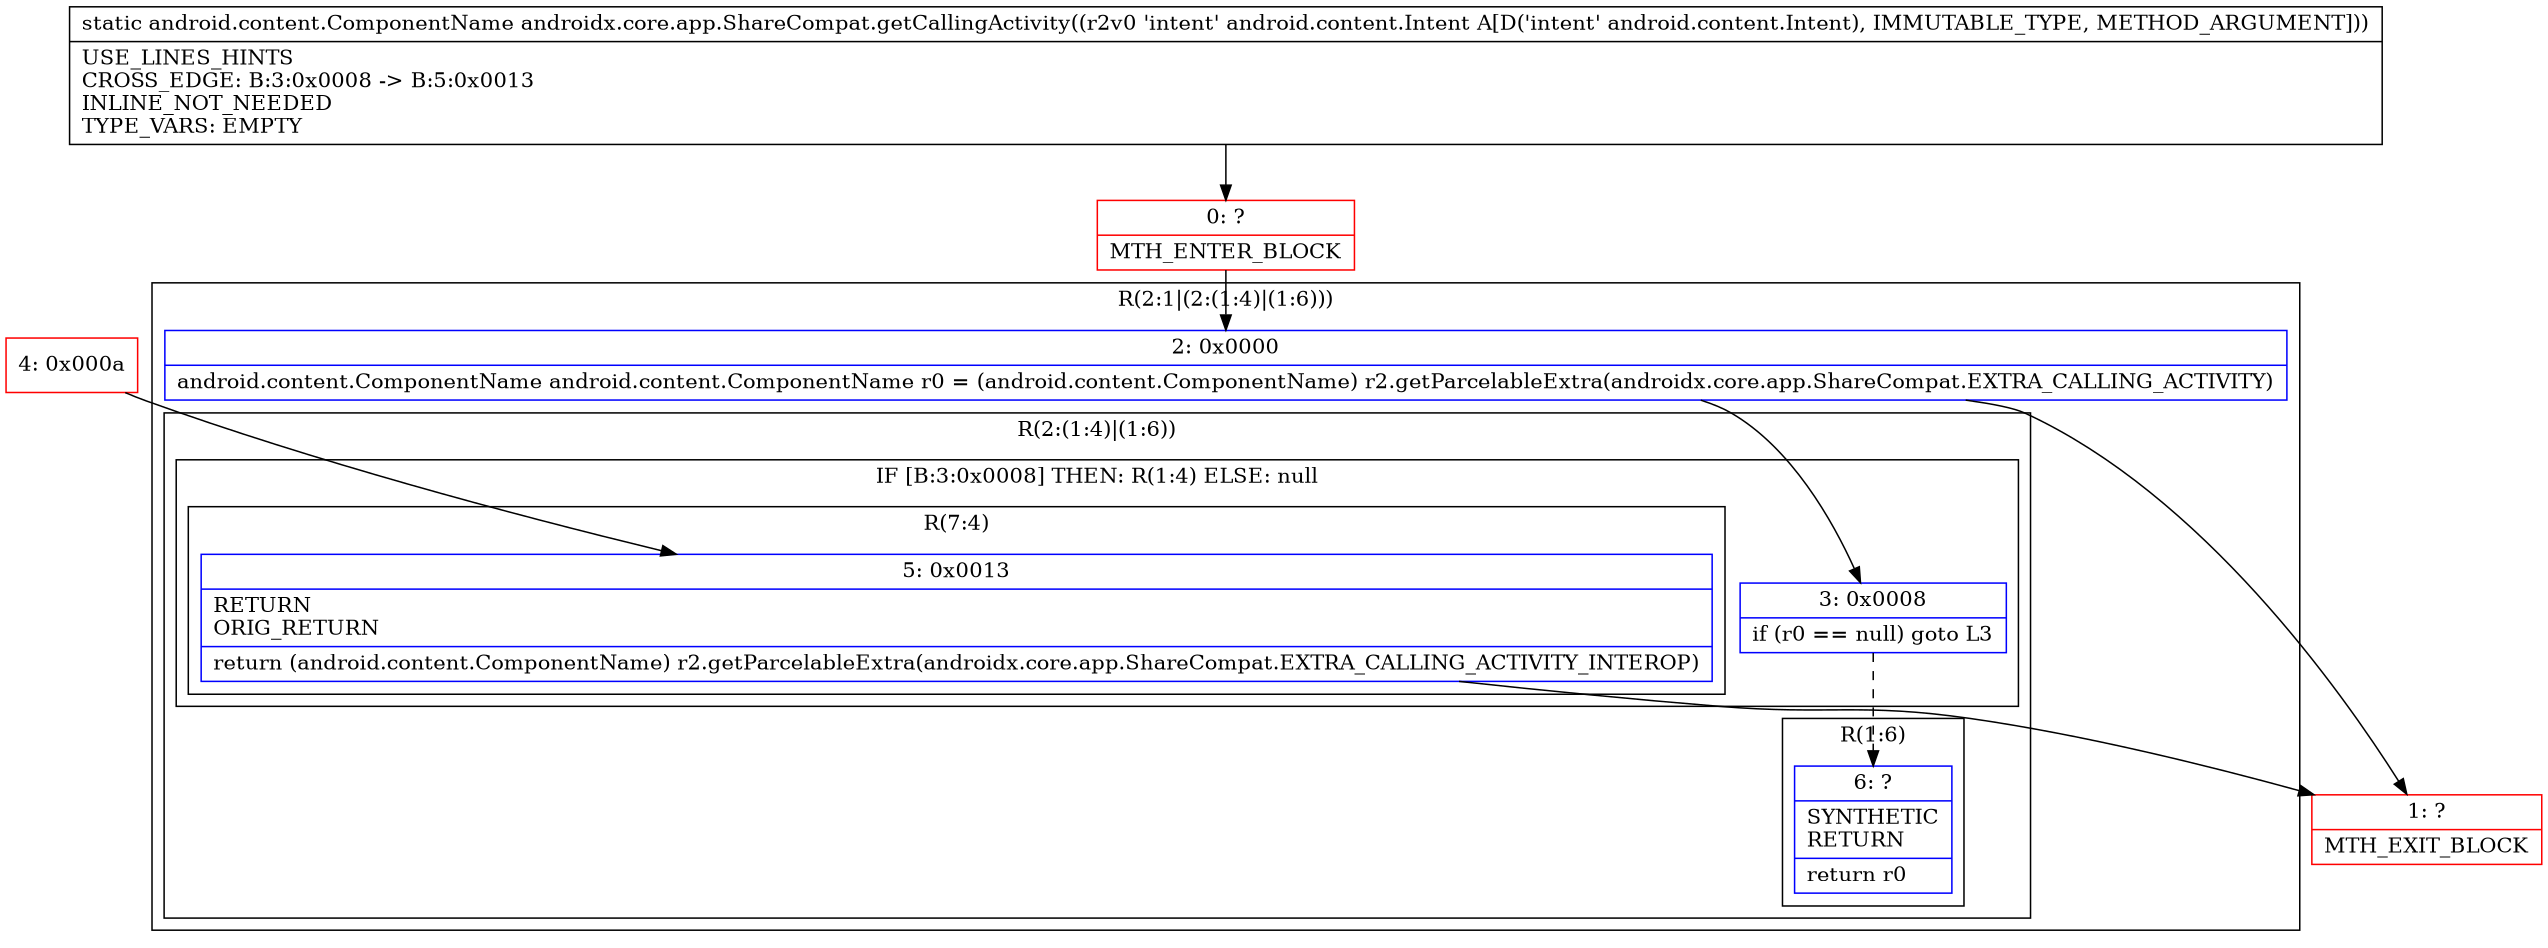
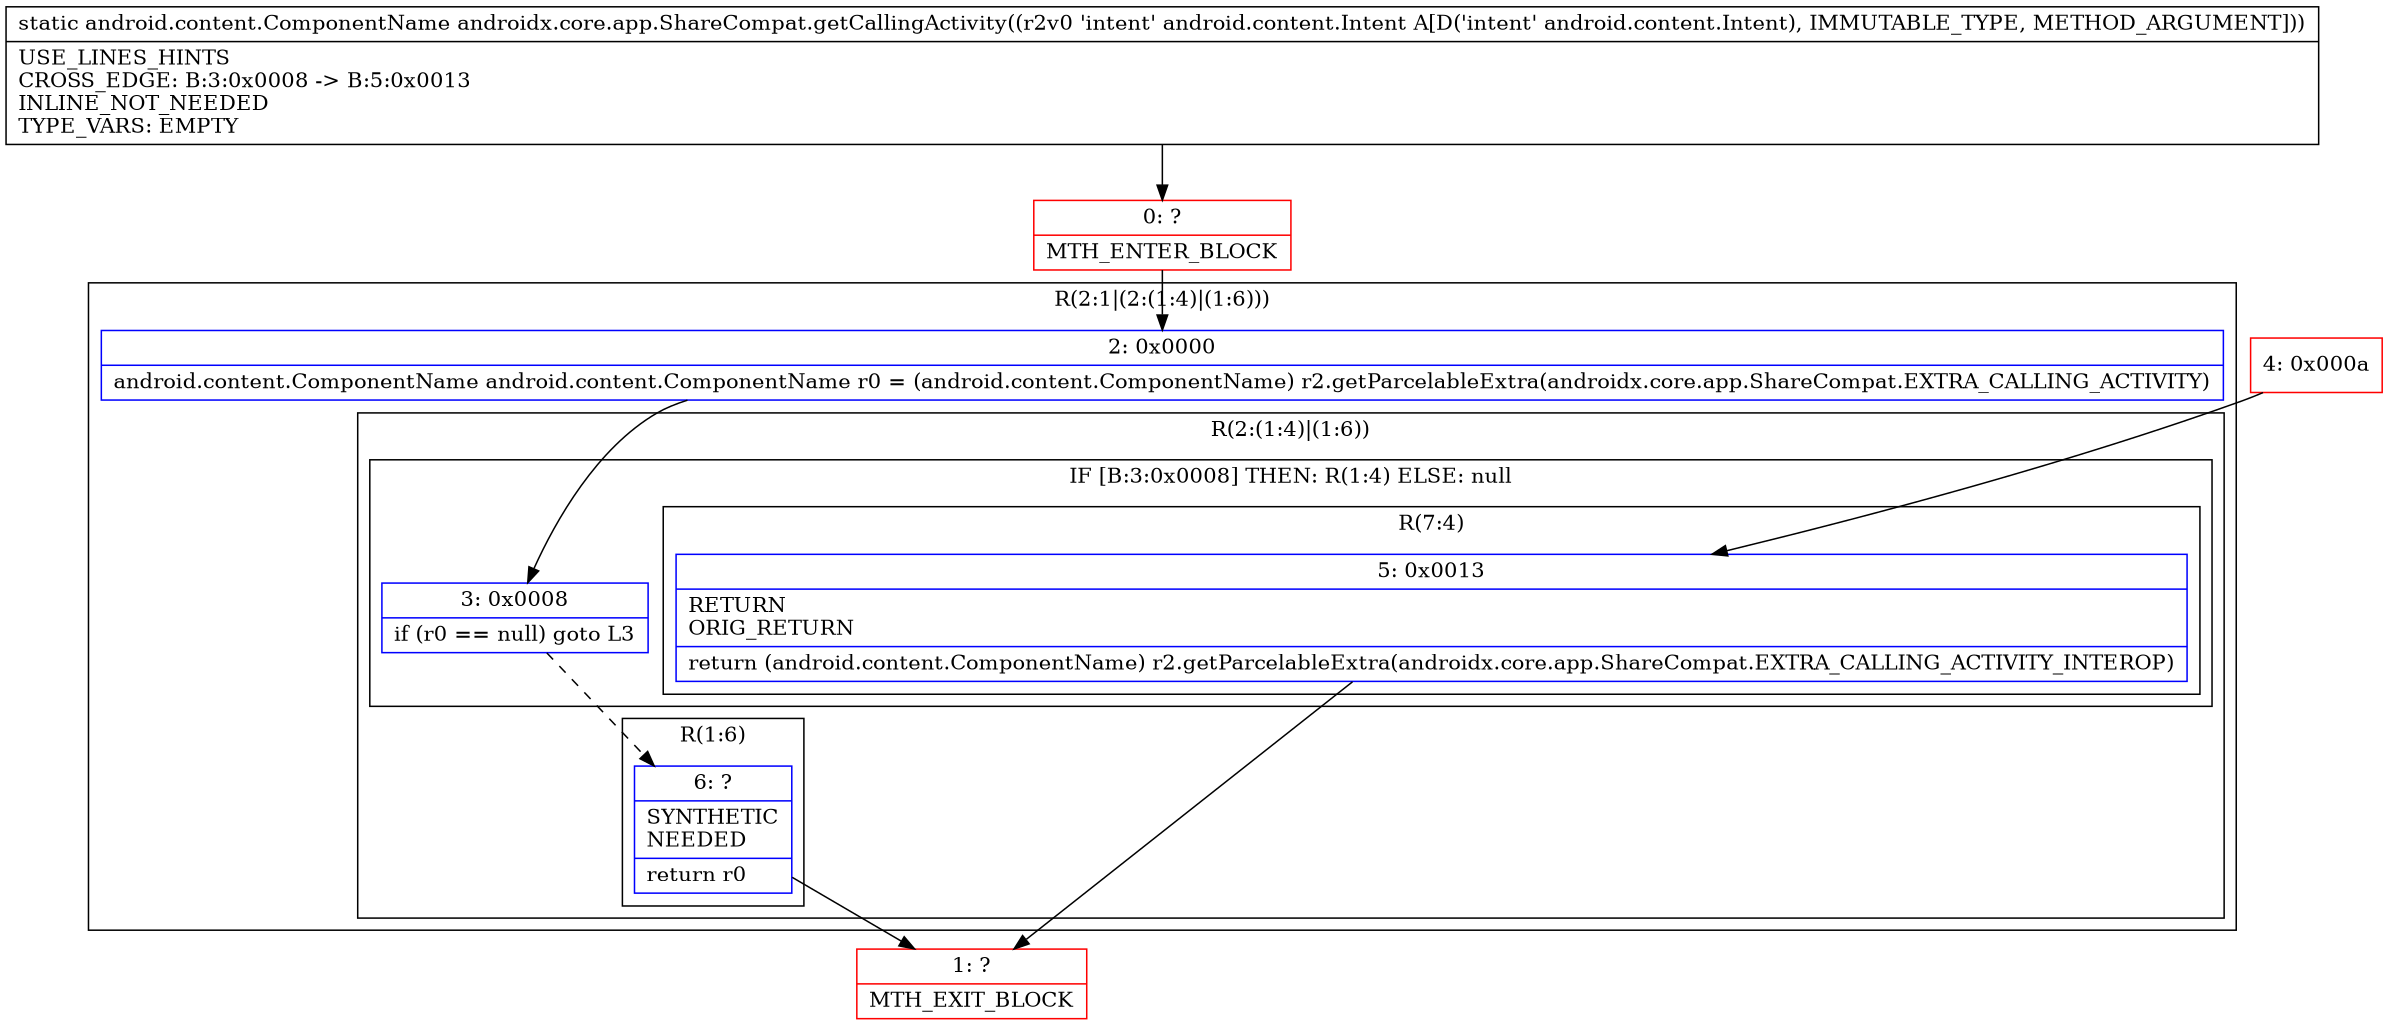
edge "2: 0x0000" -> "1: ?": now "6: ?" -> "1: ?"
node "6: ?": text "RETURN" -> "NEEDED"
